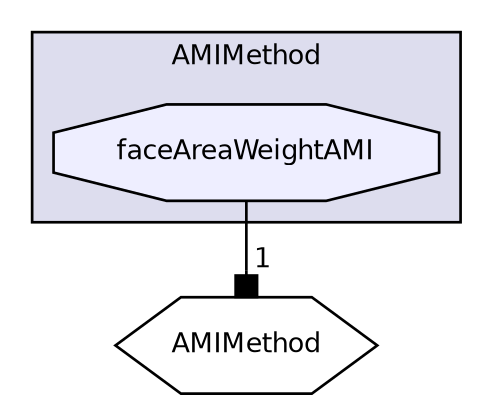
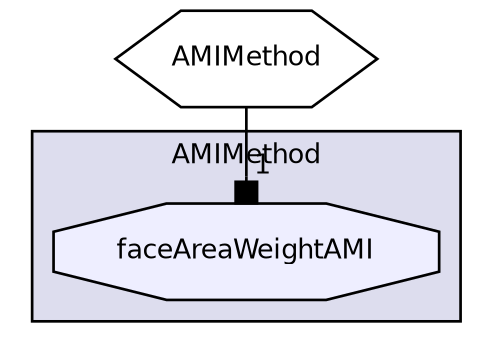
edge "faceAreaWeightAMI" -> "AMIMethod": reversed
